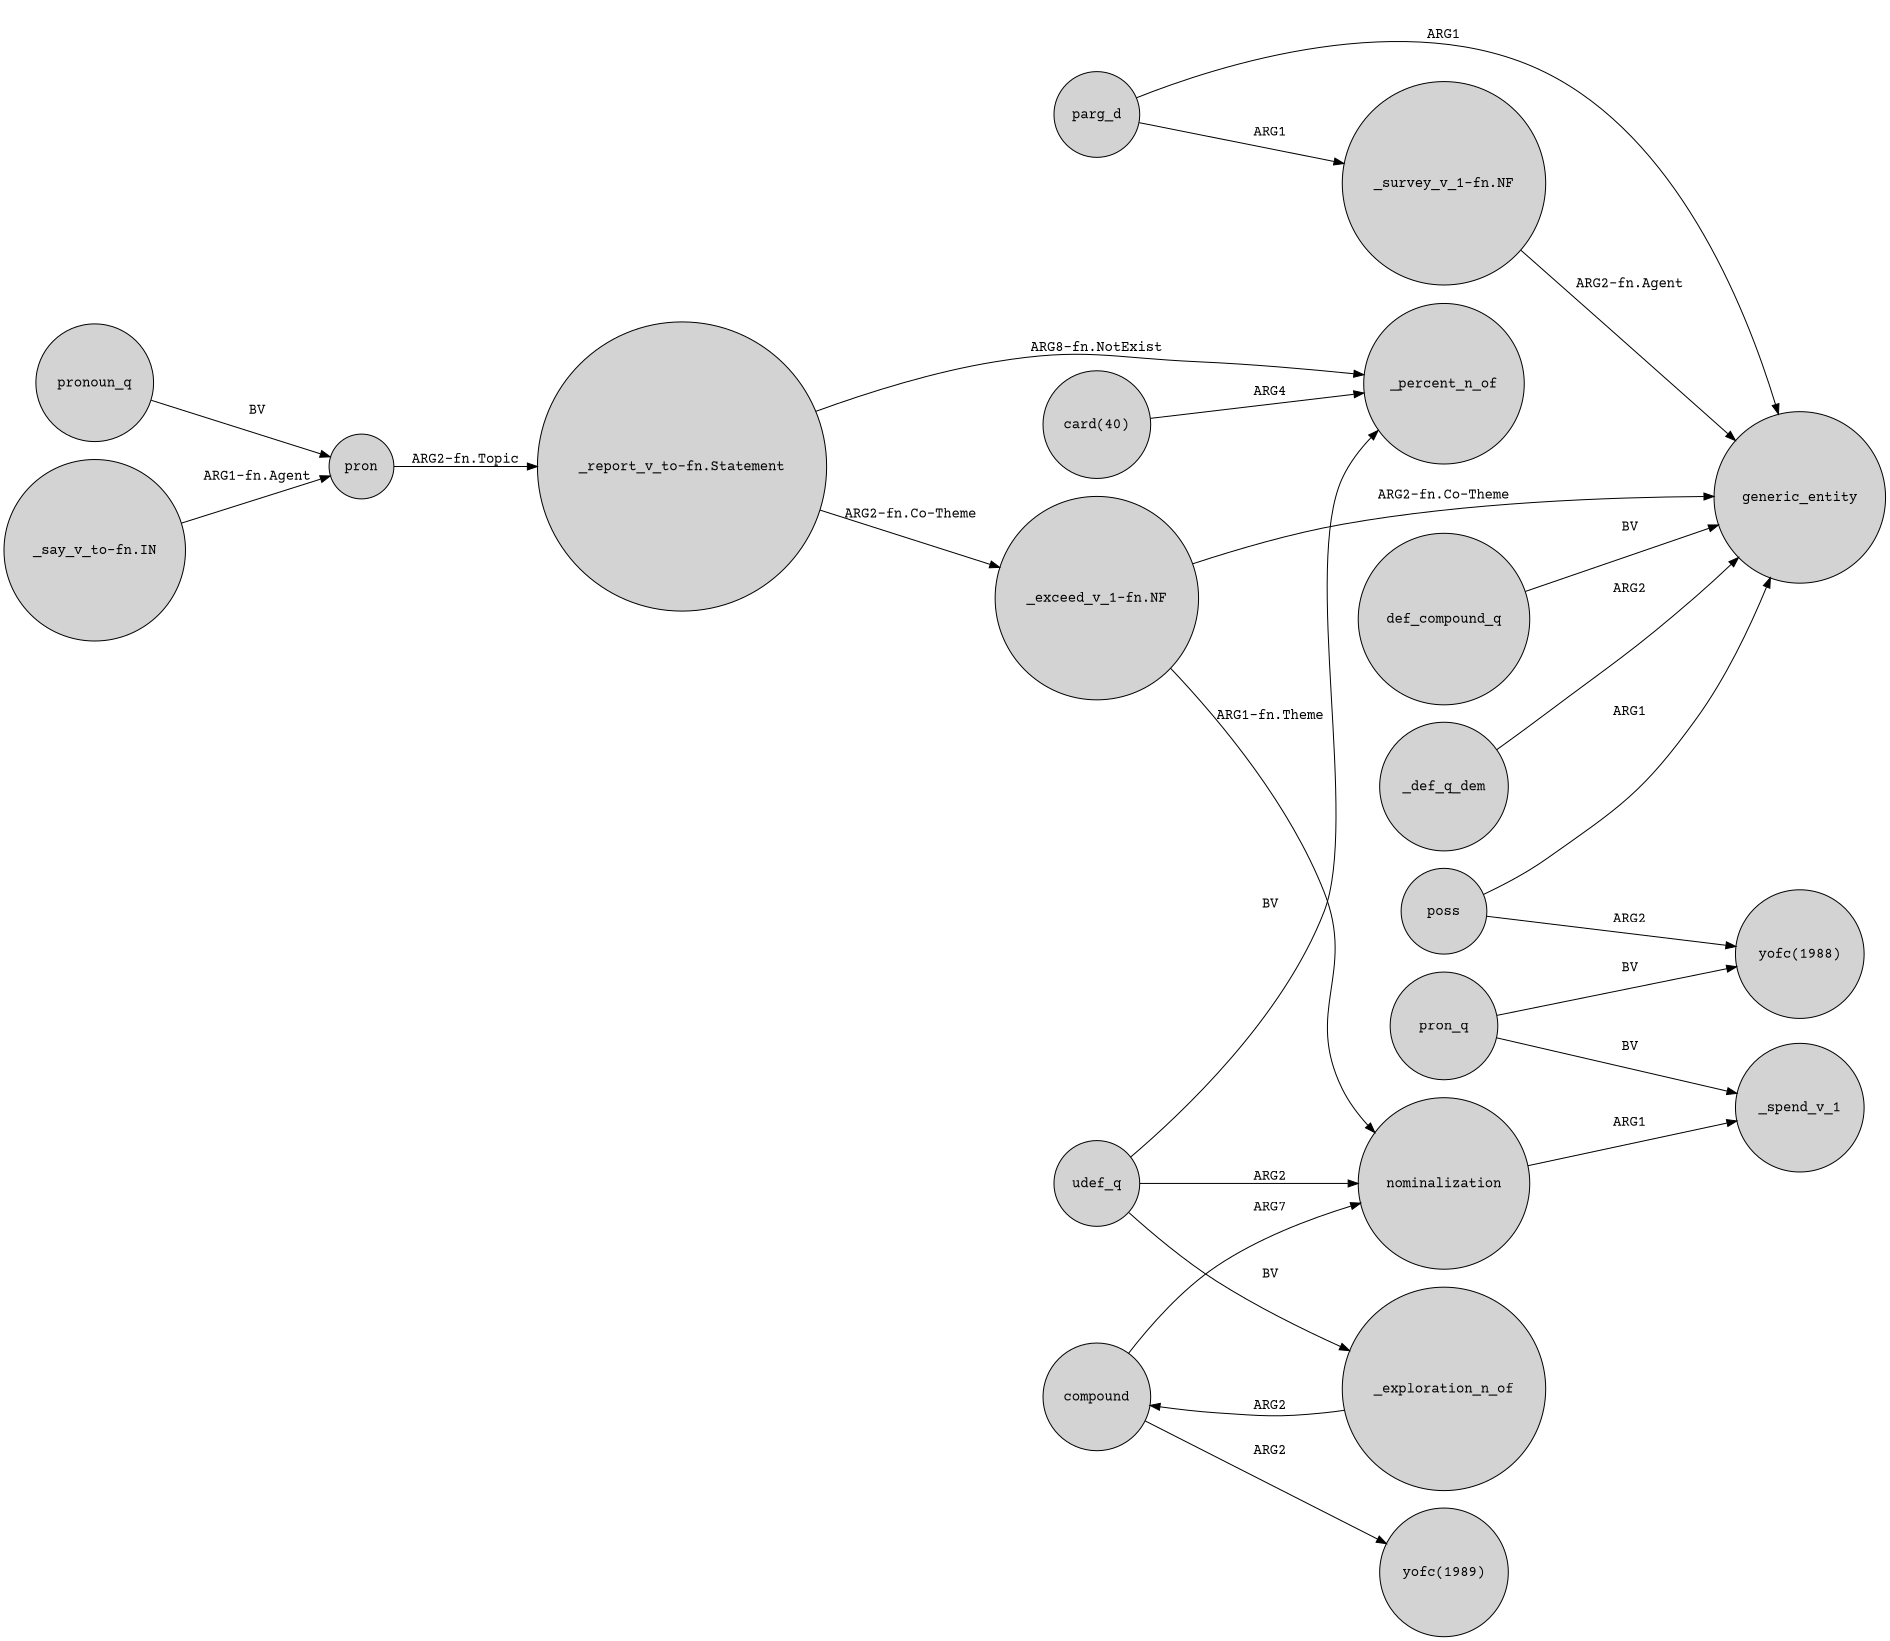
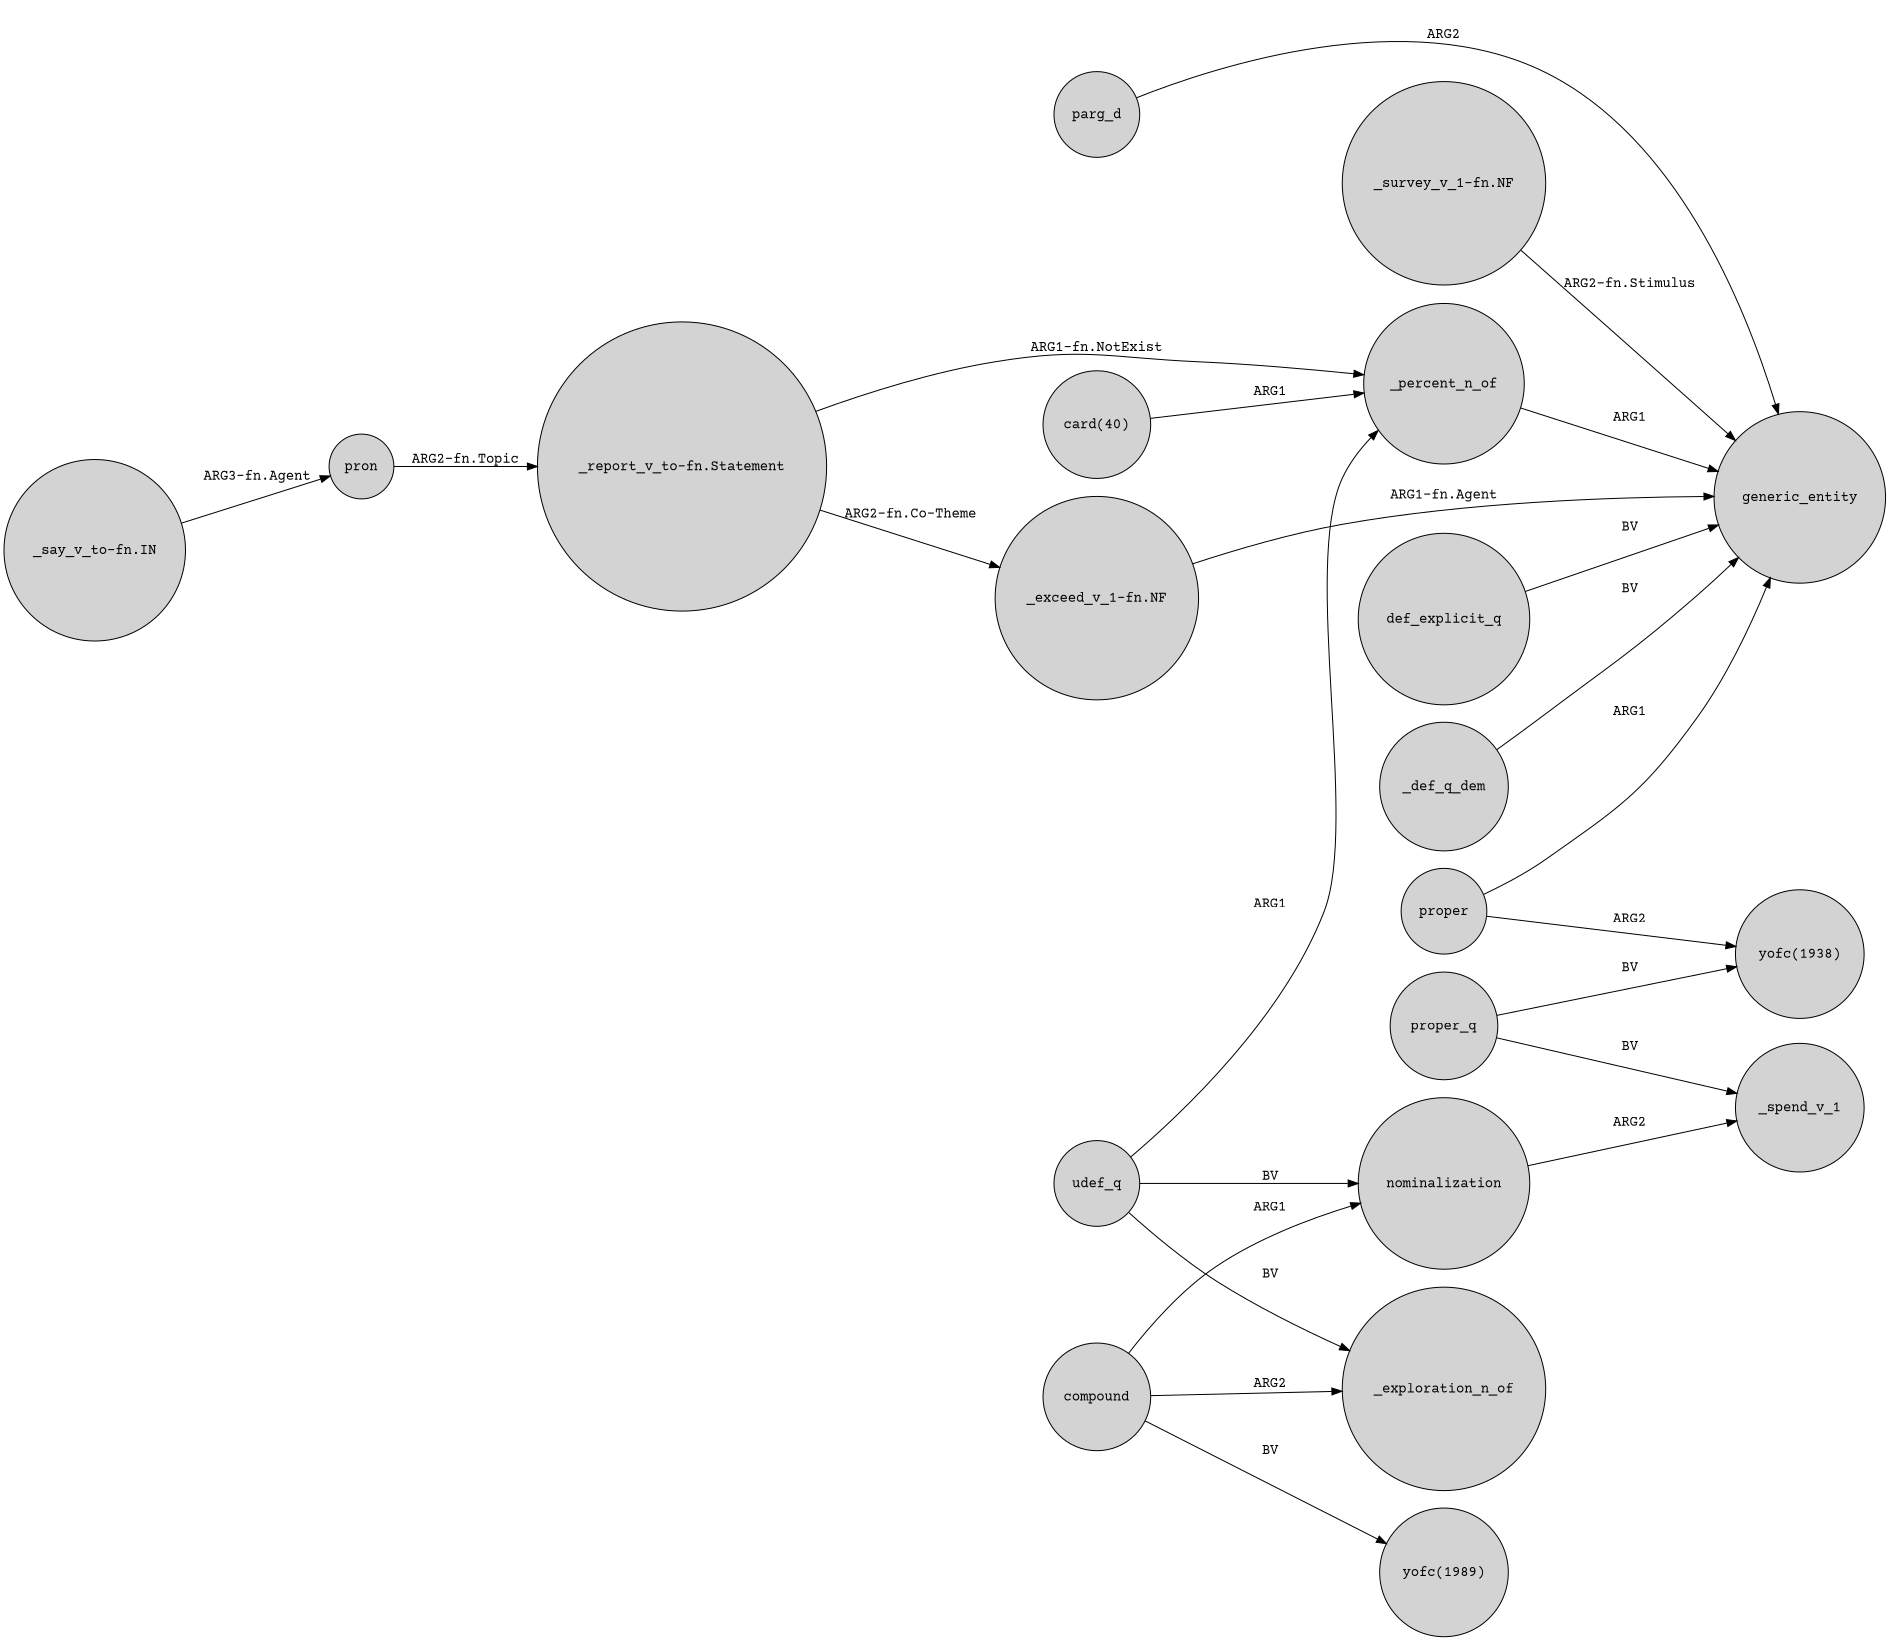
edge "parg_d" -> "generic_entity": label "ARG1" -> "ARG2"
edge "parg_d" -> "_survey_v_1-fn.NF": removed, label "ARG1"
edge "_survey_v_1-fn.NF" -> "generic_entity": label "ARG2-fn.Agent" -> "ARG2-fn.Stimulus"
edge "_report_v_to-fn.Statement" -> "_percent_n_of": label "ARG8-fn.NotExist" -> "ARG1-fn.NotExist"
node "pronoun_q": removed
edge "card(40)" -> "_percent_n_of": label "ARG4" -> "ARG1"
edge "_percent_n_of" -> "generic_entity": added, label "ARG1"
edge "_say_v_to-fn.IN" -> "pron": label "ARG1-fn.Agent" -> "ARG3-fn.Agent"
edge "_exceed_v_1-fn.NF" -> "generic_entity": label "ARG2-fn.Co-Theme" -> "ARG1-fn.Agent"
edge "_def_q_dem" -> "generic_entity": label "ARG2" -> "BV"
node "def_compound_q": label "def_compound_q" -> "def_explicit_q"
edge "_exceed_v_1-fn.NF" -> "nominalization": removed, label "ARG1-fn.Theme"
edge "udef_q" -> "_percent_n_of": label "BV" -> "ARG1"
node "poss": label "poss" -> "proper"
node "yofc(1988)": label "yofc(1988)" -> "yofc(1938)"
node "pron_q": label "pron_q" -> "proper_q"
edge "nominalization" -> "_spend_v_1": label "ARG1" -> "ARG2"
edge "udef_q" -> "nominalization": label "ARG2" -> "BV"
edge "compound" -> "nominalization": label "ARG7" -> "ARG1"
edge "_exploration_n_of" -> "compound": reversed
edge "compound" -> "yofc(1989)": label "ARG2" -> "BV"
